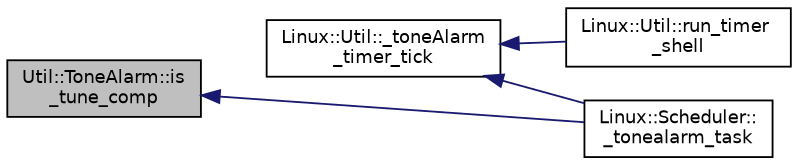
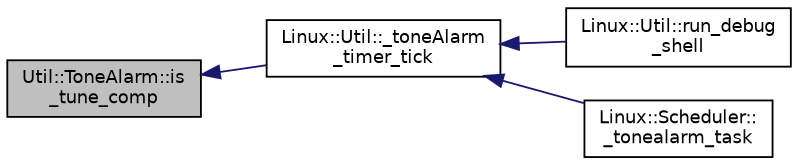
node "Linux::Util::run_timer _shell": label "Linux::Util::run_timer _shell" -> "Linux::Util::run_debug _shell"
edge "Linux::Scheduler:: _tonealarm_task" -> "Util::ToneAlarm::is _tune_comp": now "Linux::Util::_toneAlarm _timer_tick" -> "Util::ToneAlarm::is _tune_comp"
